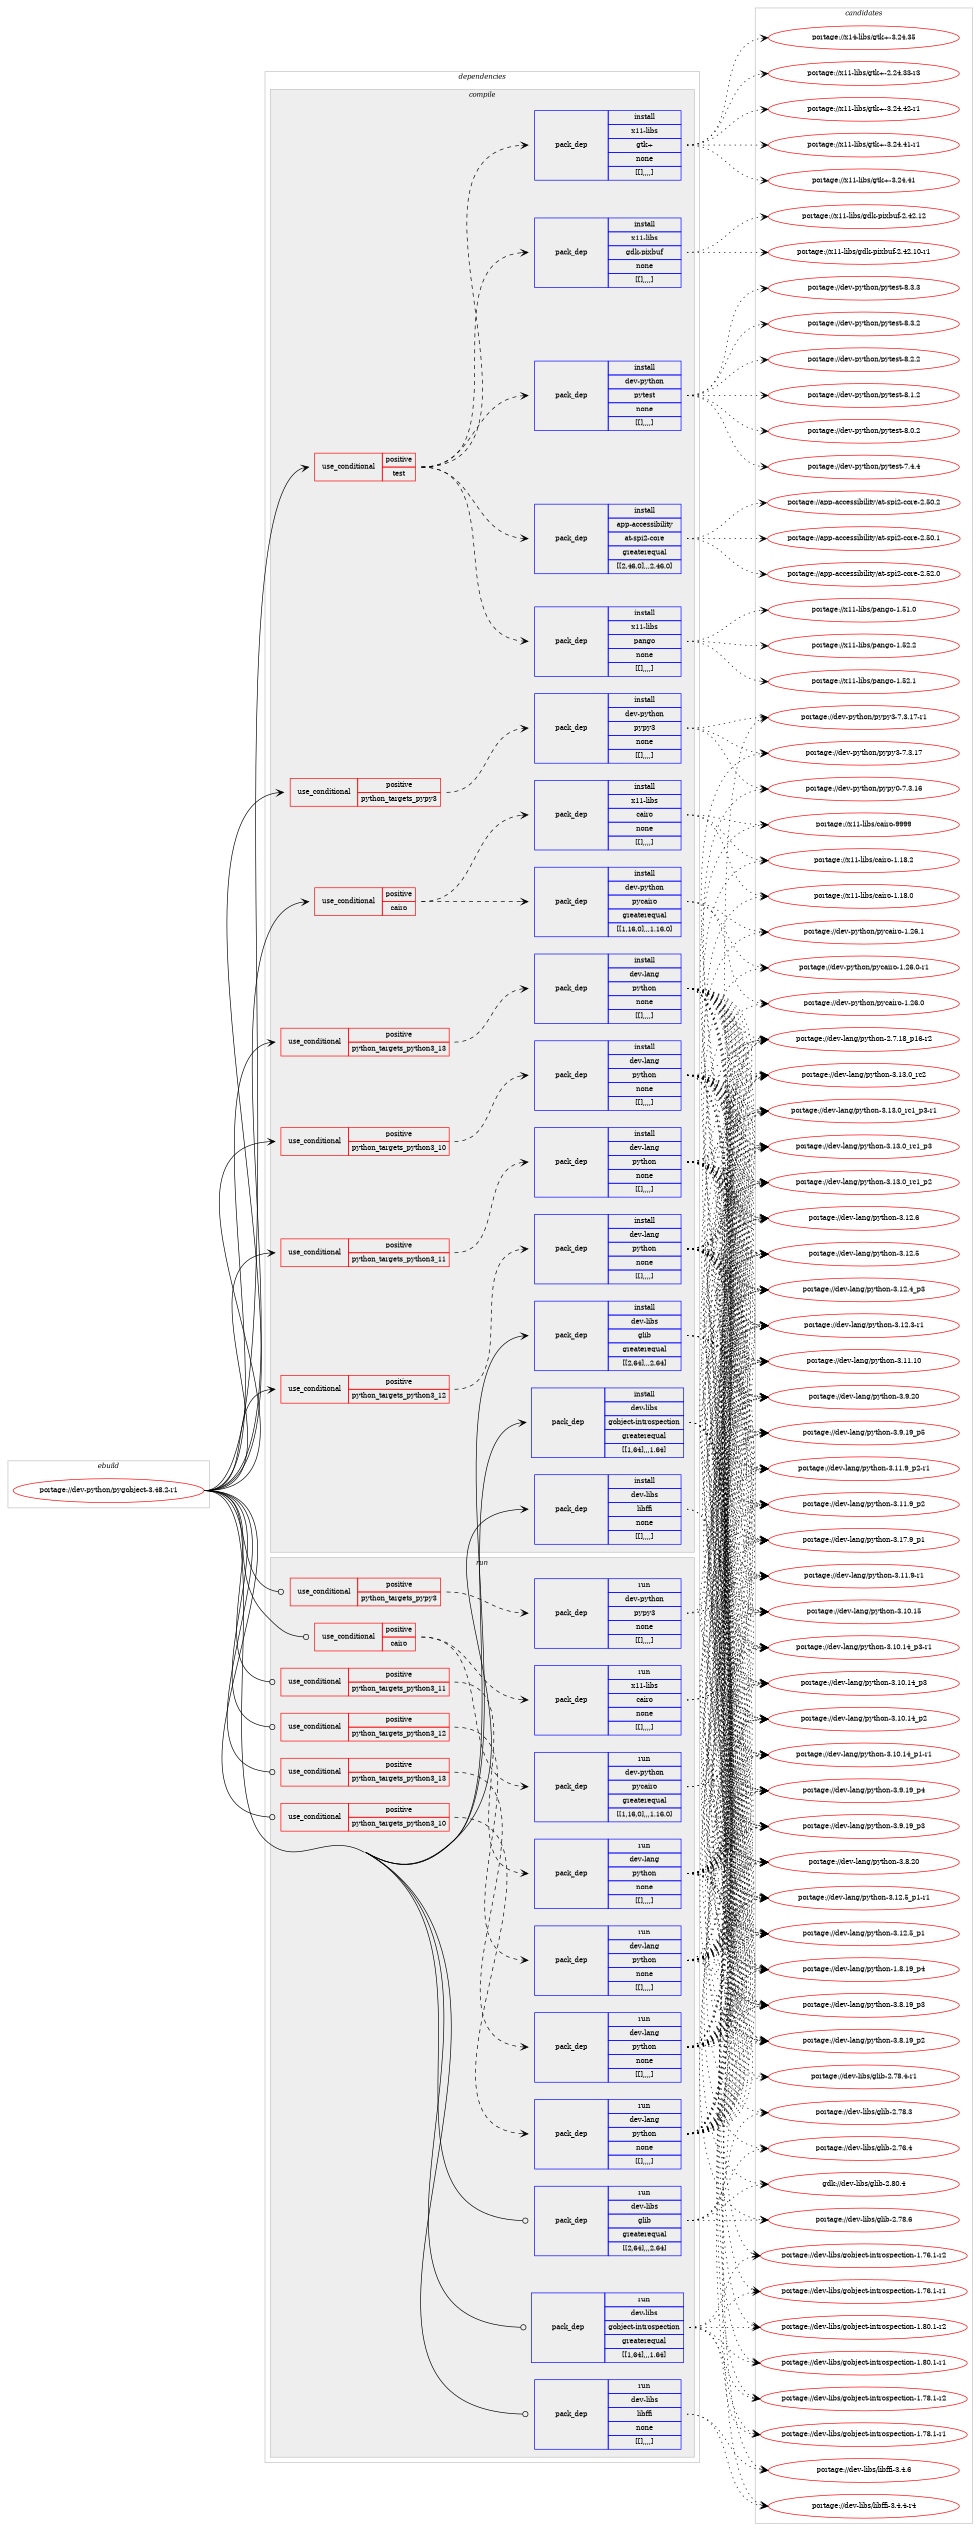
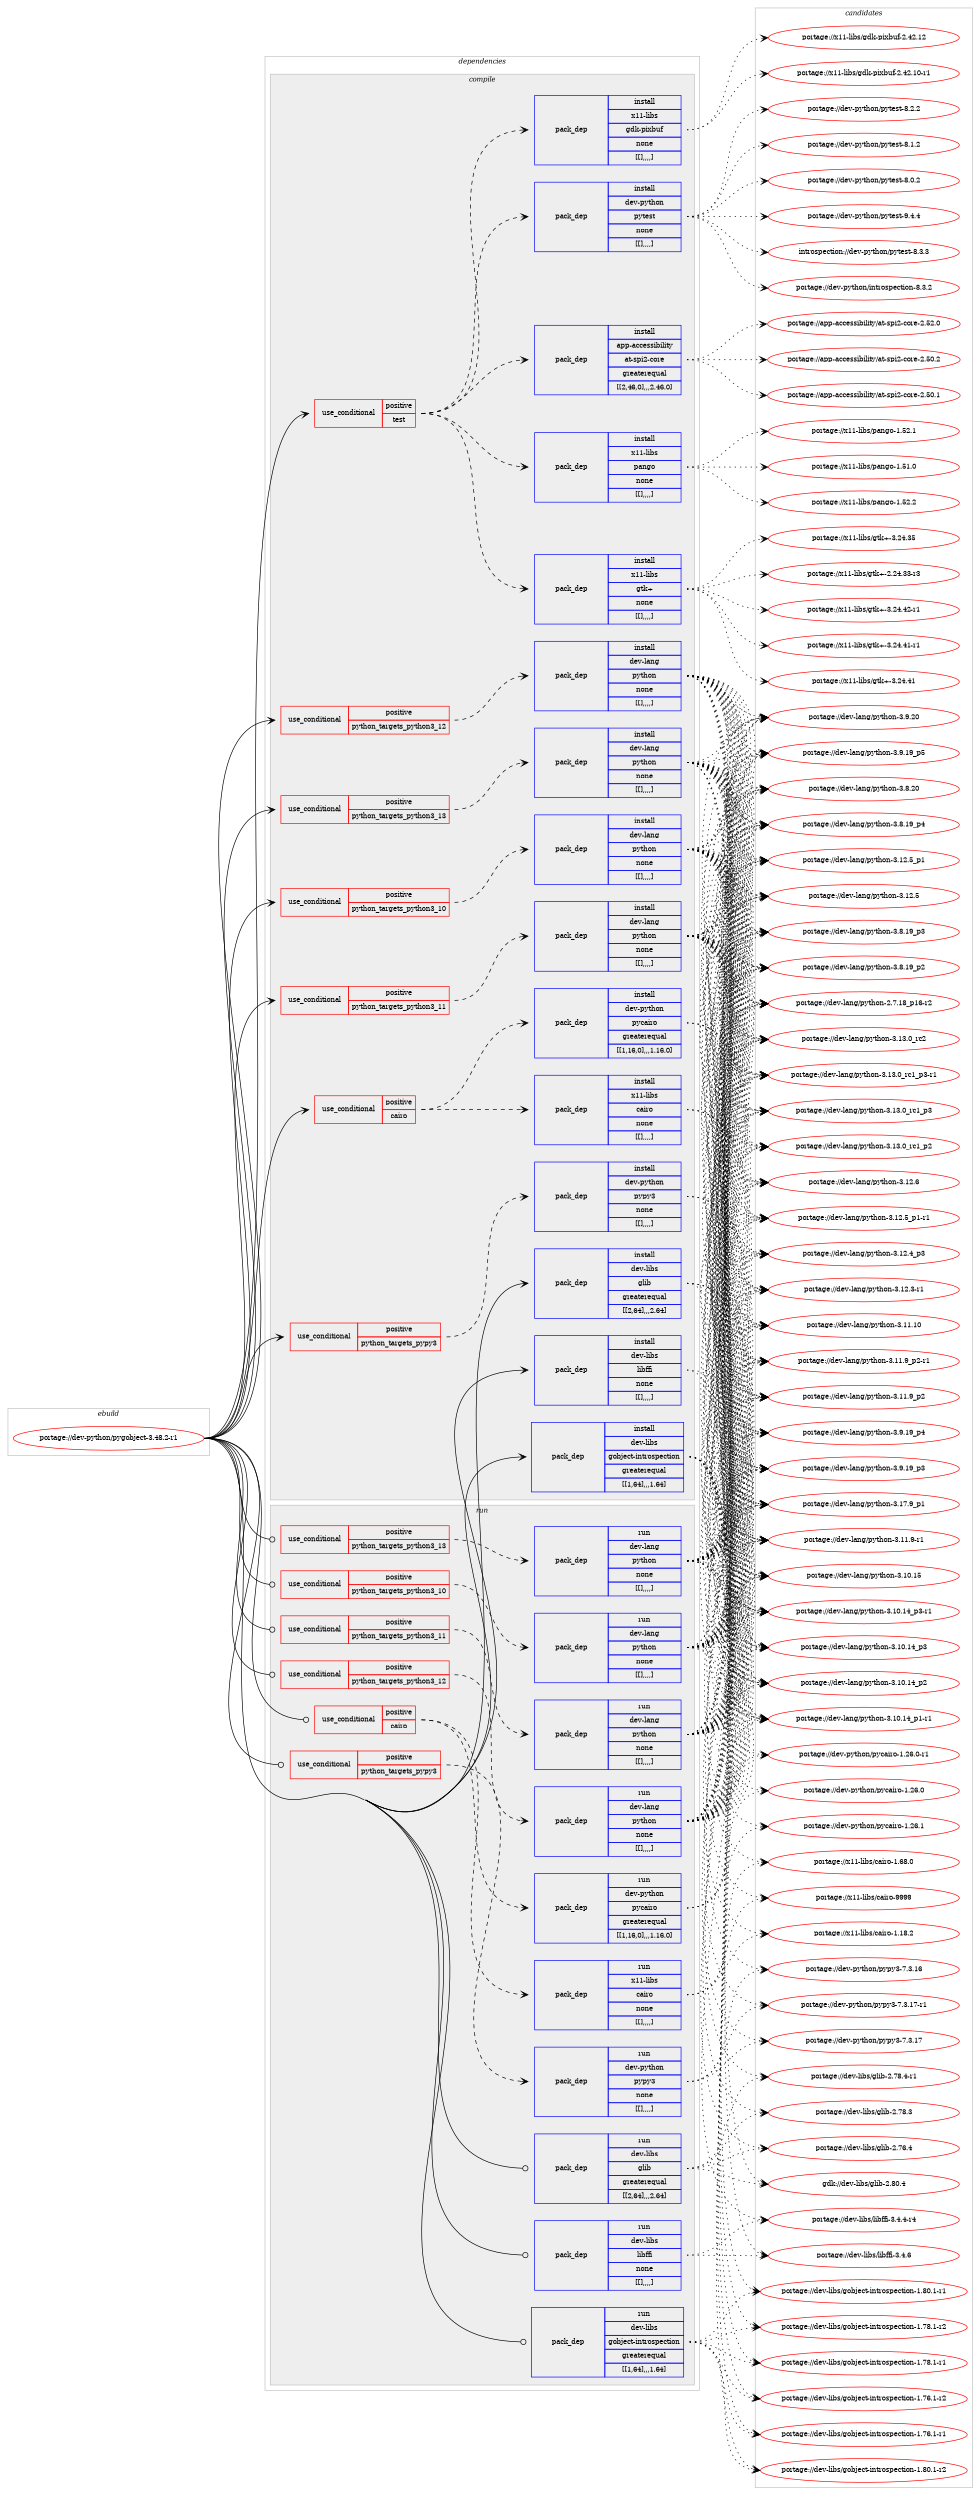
node "portage://x14-libs/gtk+-3.24.35": label "portage://x14-libs/gtk+-3.24.35" -> "portage://x11-libs/gtk+-3.24.35"
node "portage://dev-python/pytest-8.3.3": label "portage://dev-python/pytest-8.3.3" -> "introspection://dev-python/pytest-8.3.3"
node "portage://dev-python/pytest-8.3.2": label "portage://dev-python/pytest-8.3.2" -> "portage://dev-python/introspection-8.3.2"
node "portage://dev-python/pytest-7.4.4": label "portage://dev-python/pytest-7.4.4" -> "portage://dev-python/pytest-9.4.4"
node "portage://dev-python/pypy0-7.3.16": label "portage://dev-python/pypy0-7.3.16" -> "portage://dev-python/pypy3-7.3.16"
node "portage://x11-libs/cairo-1.18.0": label "portage://x11-libs/cairo-1.18.0" -> "portage://x11-libs/cairo-1.68.0"
node "portage://dev-lang/python-1.8.19_p4": label "portage://dev-lang/python-1.8.19_p4" -> "portage://dev-lang/python-3.8.19_p4"
node "portage://dev-libs/glib-2.78.6": removed
